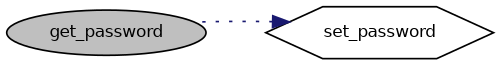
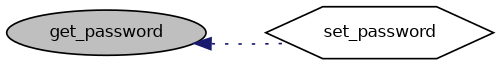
edge "get_password" -> "set_password": reversed
